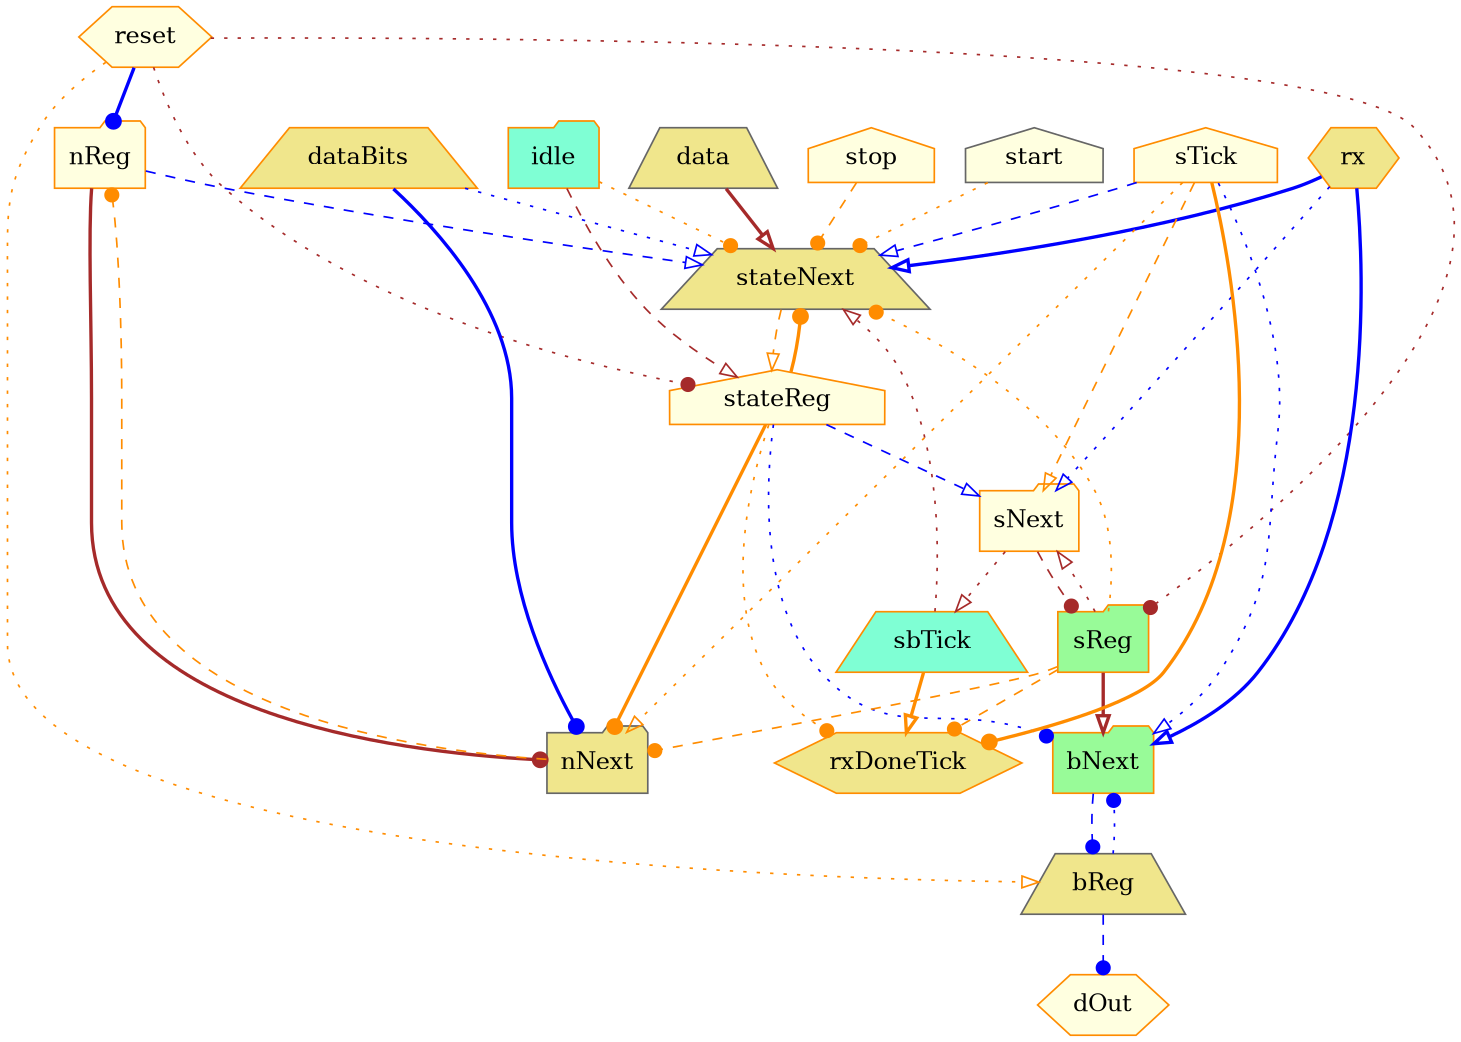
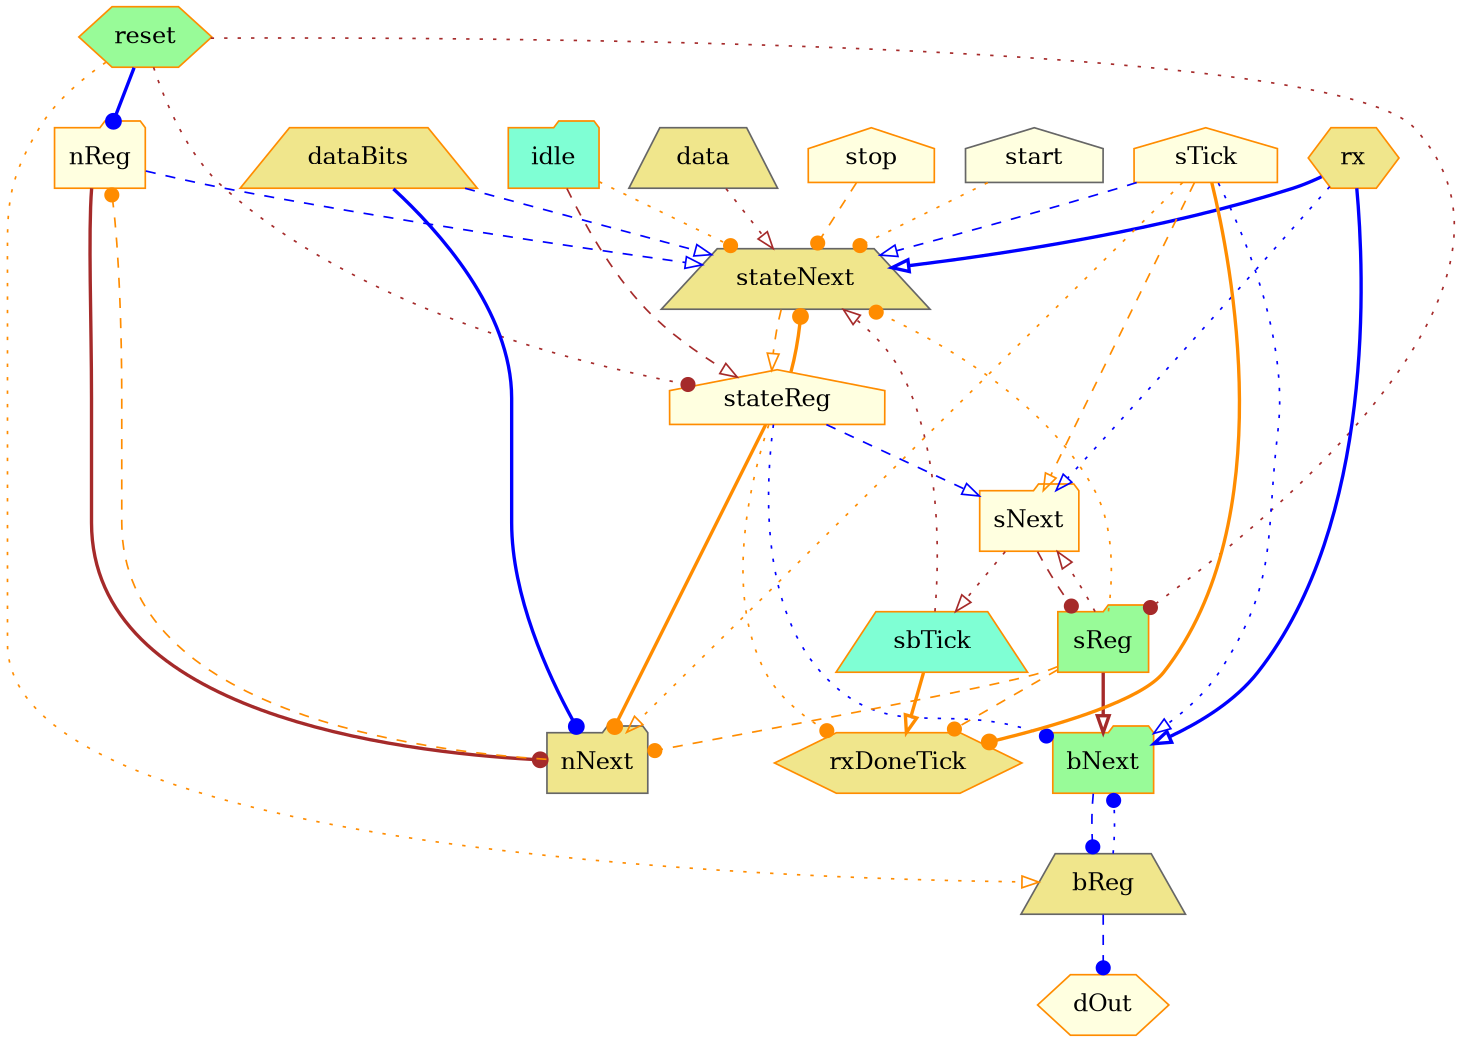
node "reset": fillcolor lightyellow -> palegreen
edge "data" -> "stateNext": style bold -> dotted
edge "dataBits" -> "stateNext": style dotted -> dashed
